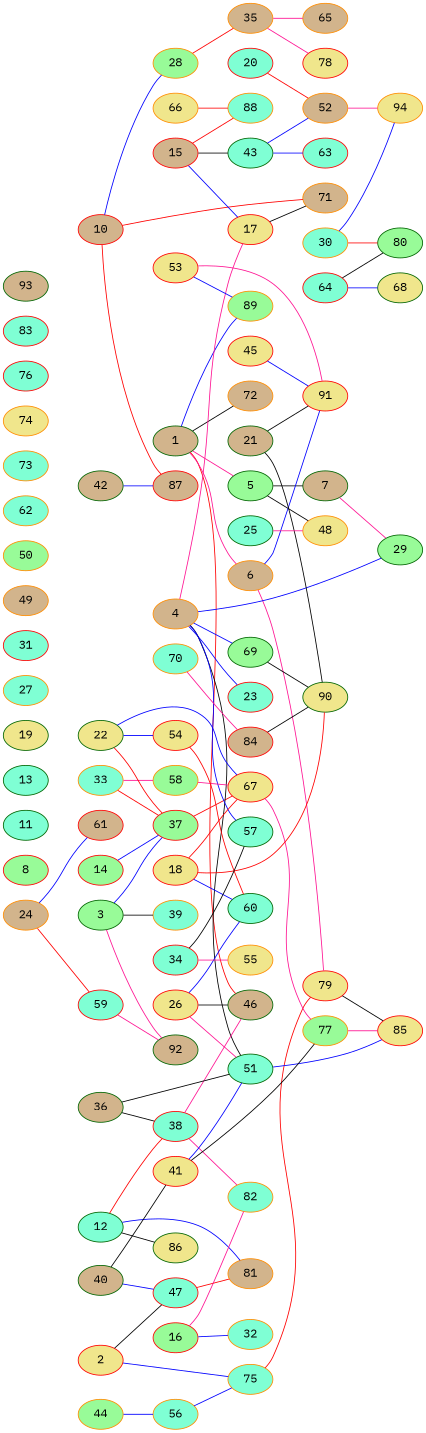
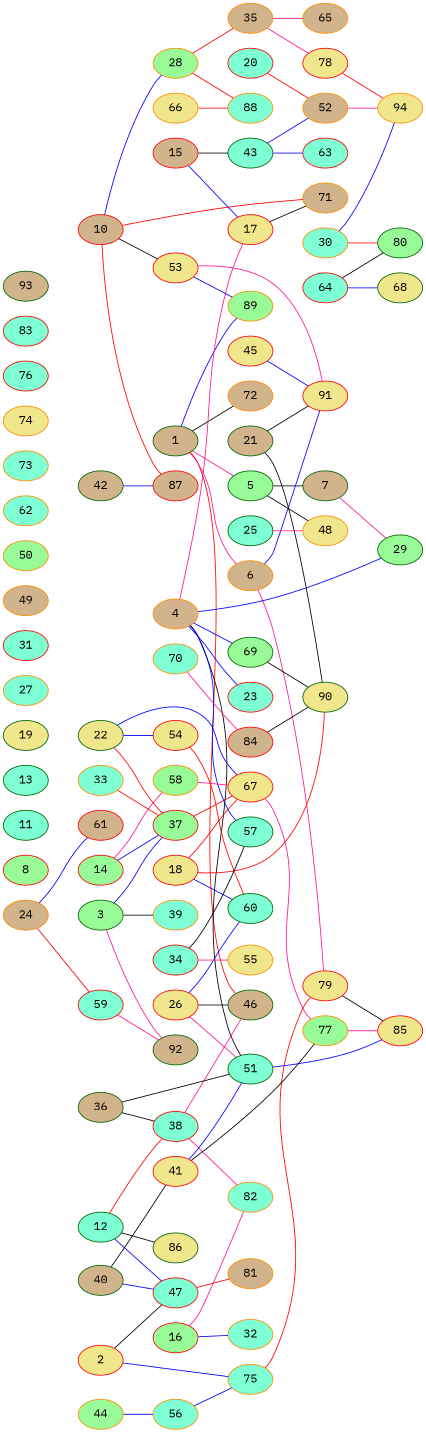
edge "78" -- "94": added
edge "88" -- "15": now "88" -- "28"
edge "10" -- "53": added
edge "33" -- "58": now "14" -- "58"
edge "12" -- "81": now "12" -- "47"
